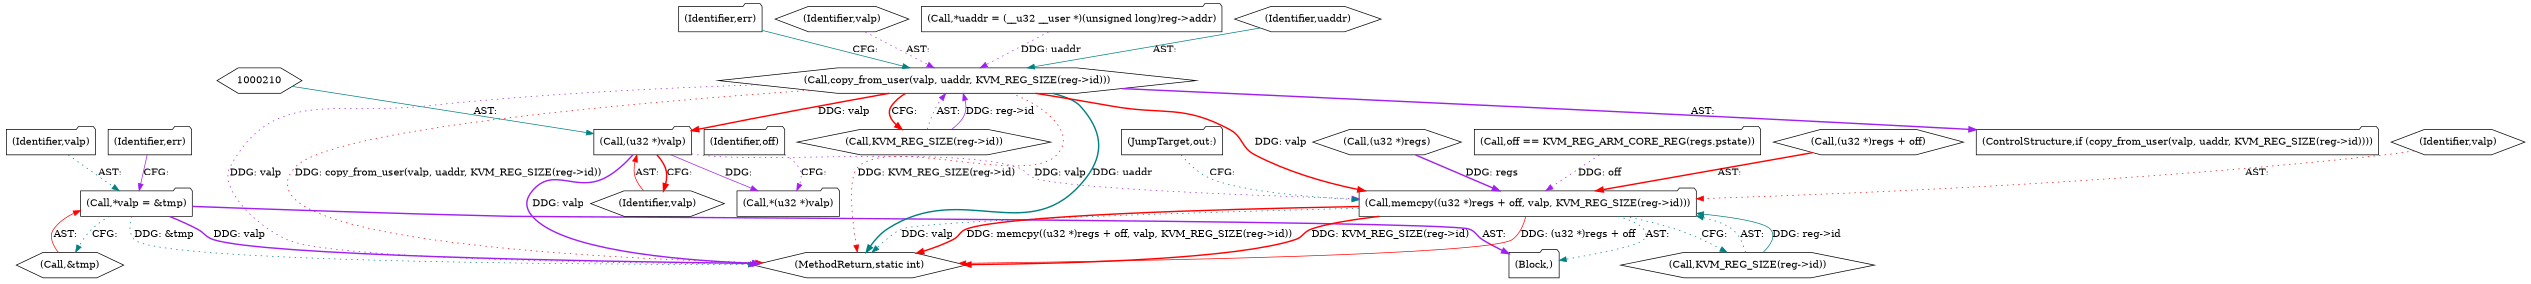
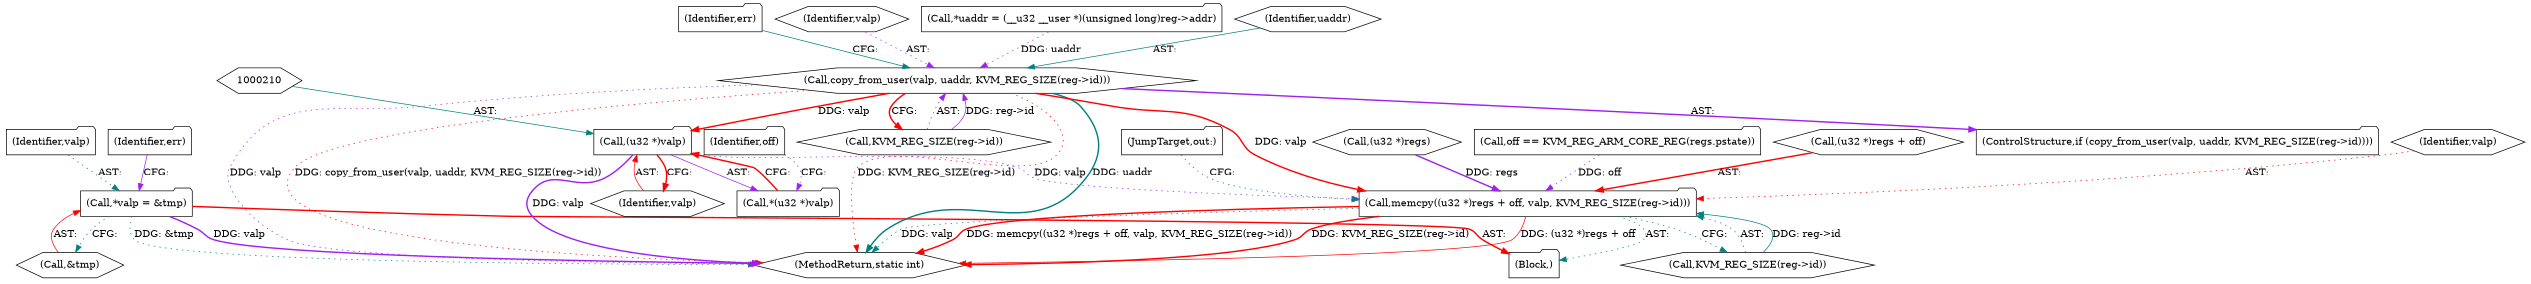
edge "(Call,*(u32 *)valp)" -> "(Call,(u32 *)valp)": added, label "CFG:"
edge "(Call,(u32 *)valp)" -> "(Call,*(u32 *)valp)": label "DDG: " -> "AST: "
edge "(Call,*valp = &tmp)" -> "(Block,)": color purple -> red
